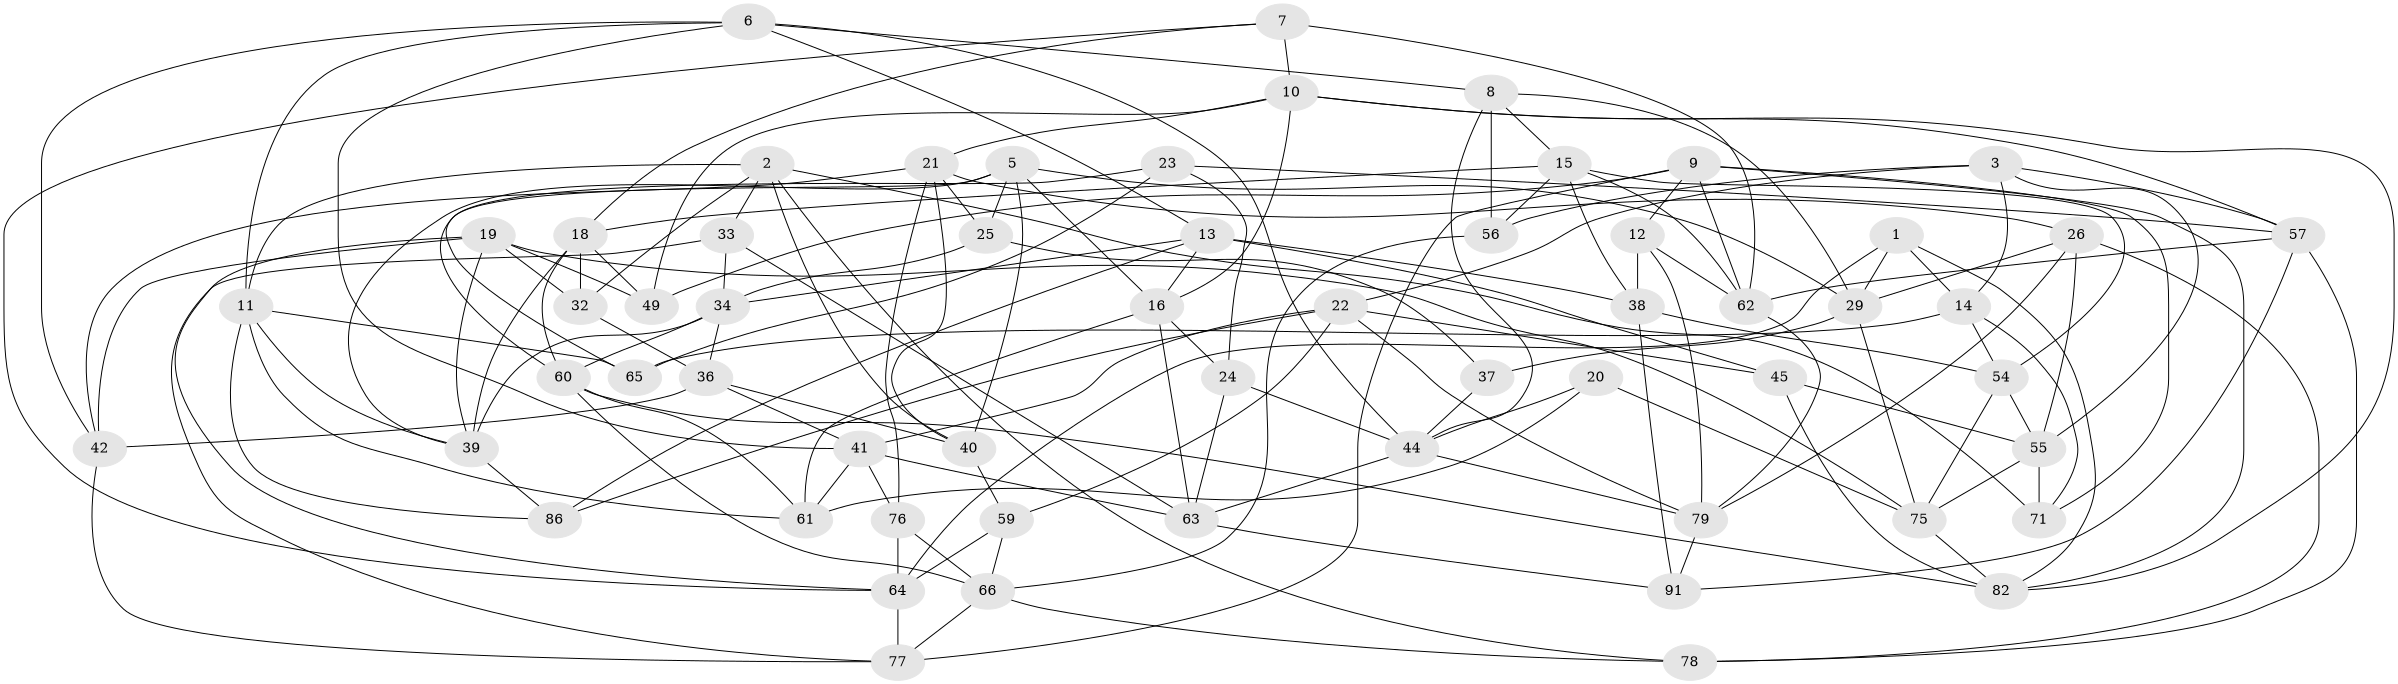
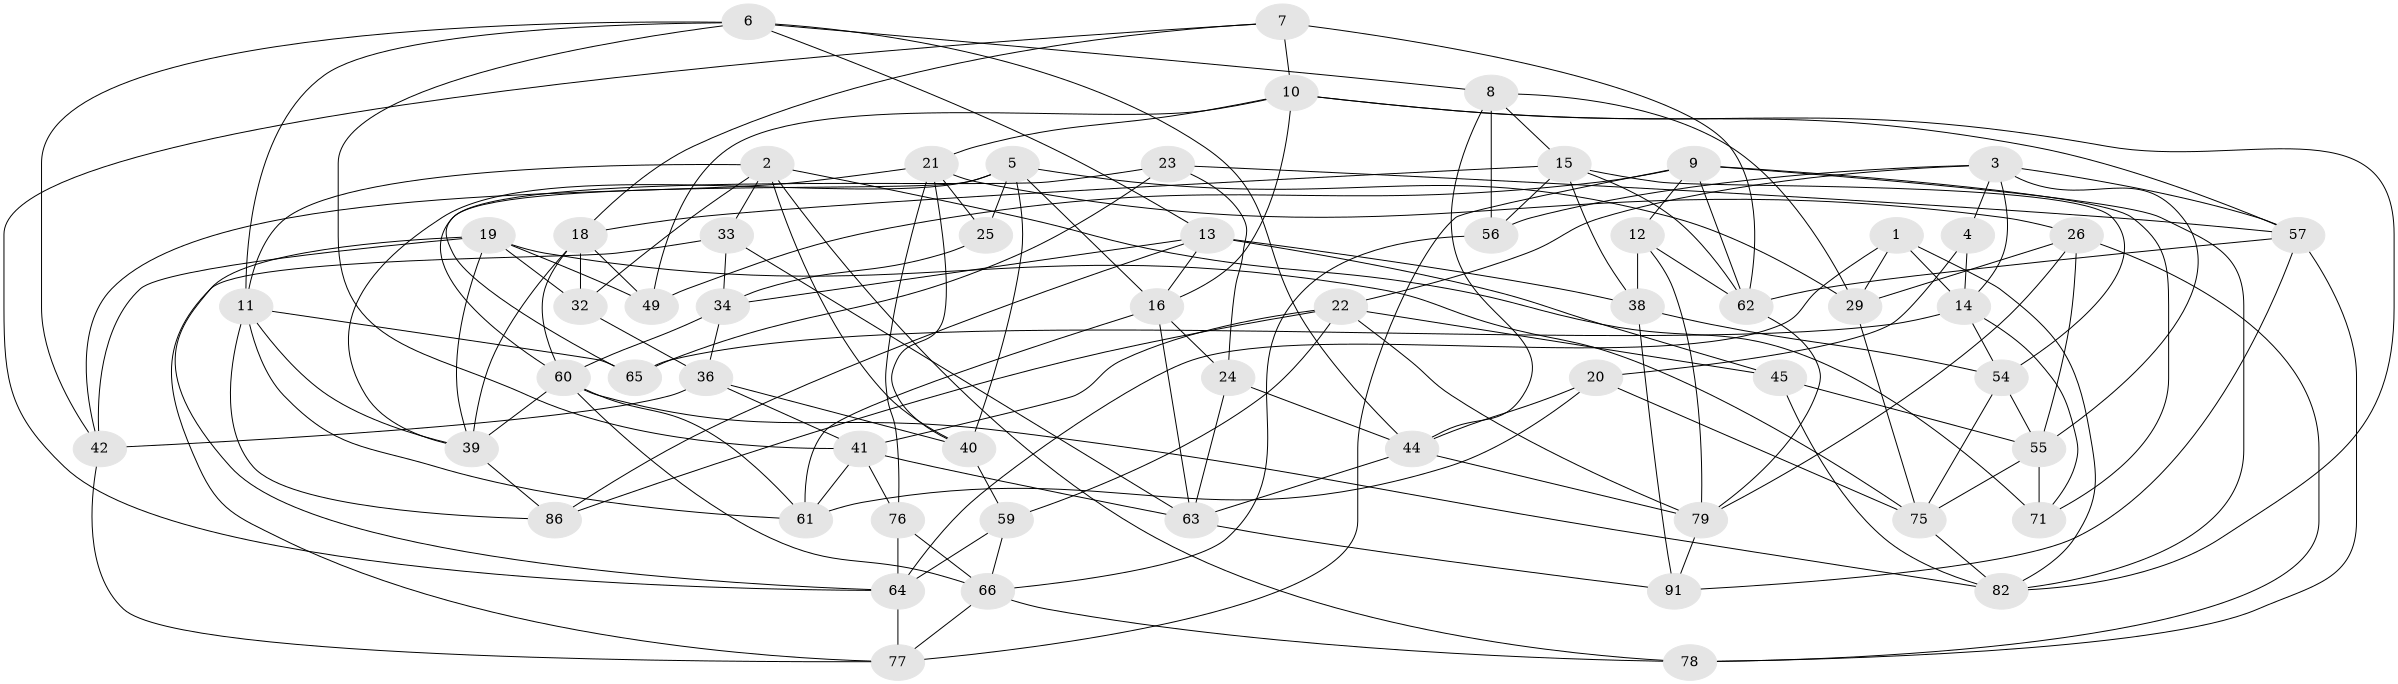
node "4": added
edge "34" -- "39": now "60" -- "39"
node "37": removed
